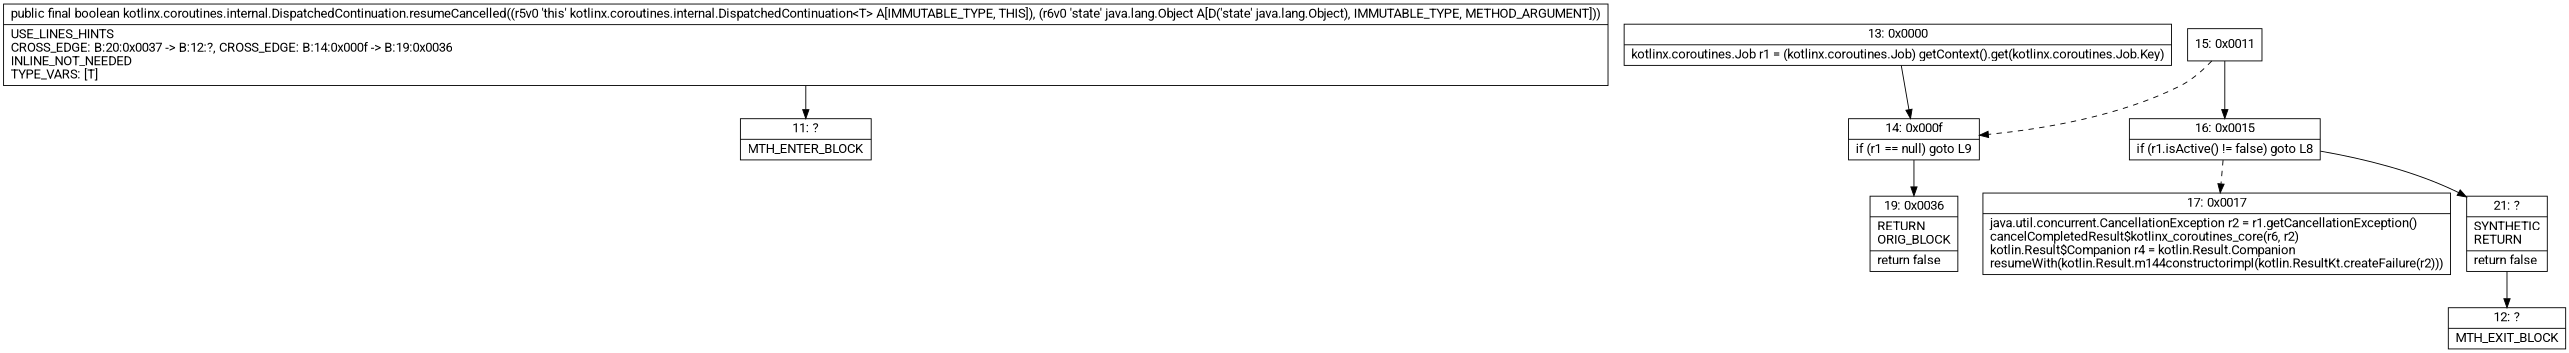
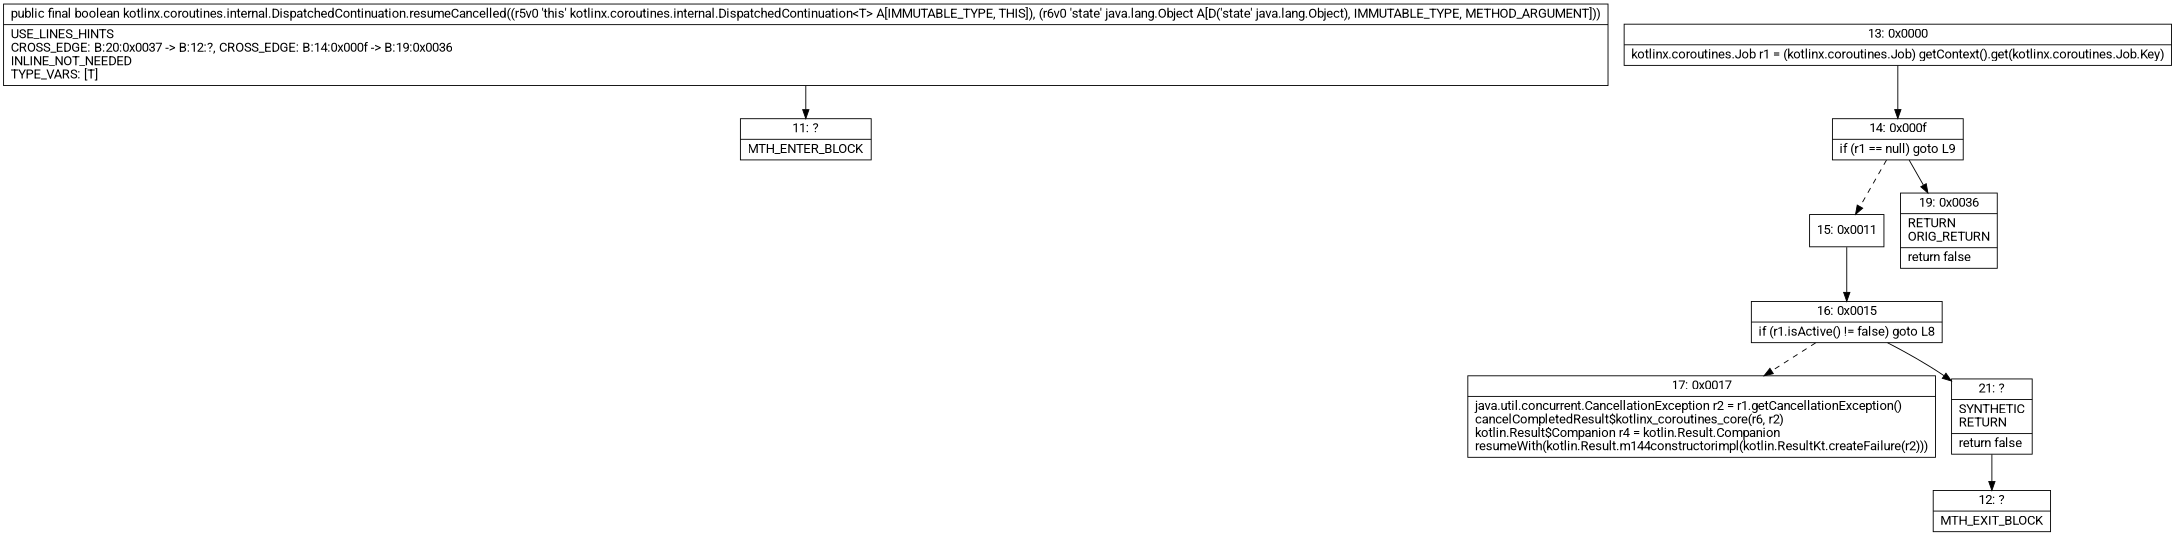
edge "15: 0x0011" -> "14: 0x000f": reversed
node "19: 0x0036": text "ORIG_BLOCK" -> "ORIG_RETURN"
